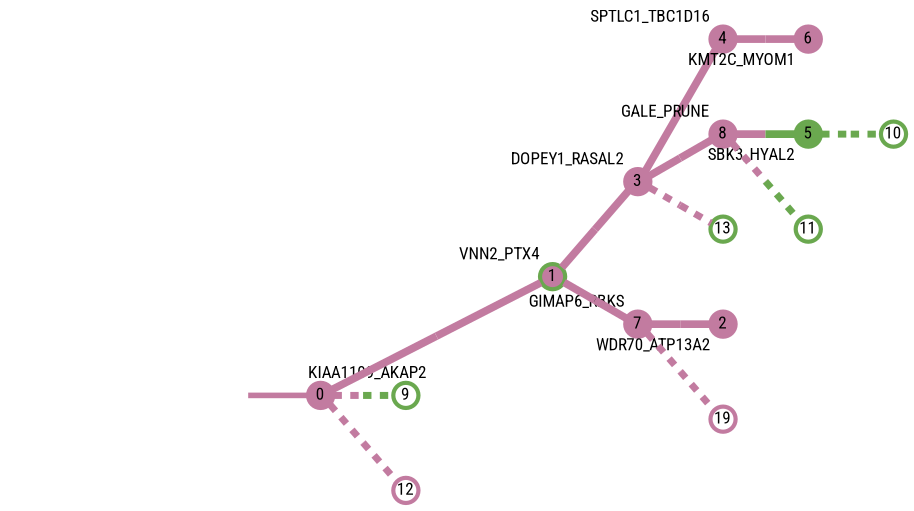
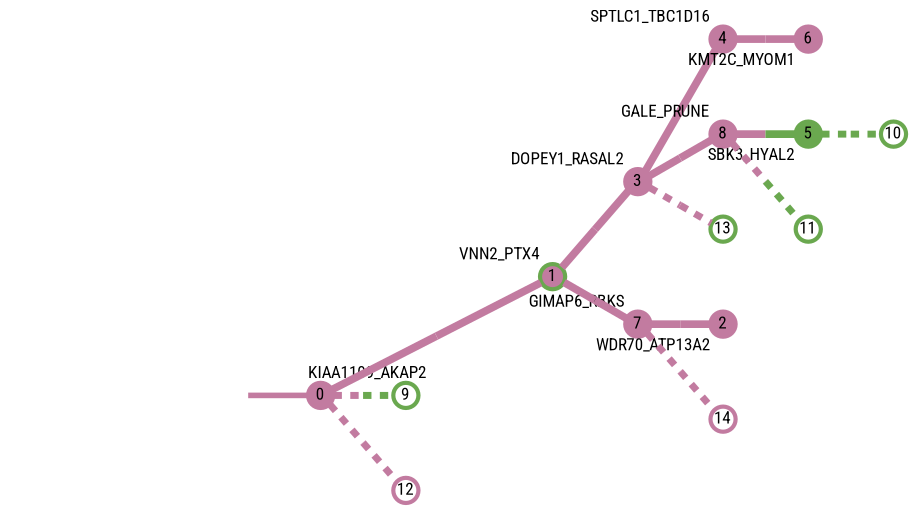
node "19": label "19" -> "14"
